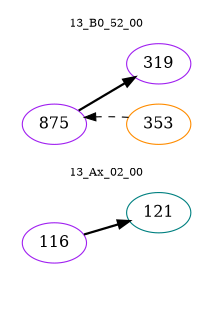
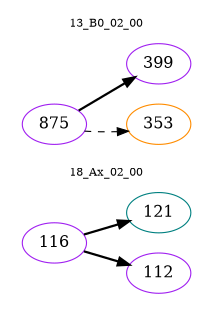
cluster "13_B0_52_00": label "13_B0_52_00" -> "13_B0_02_00"
node "319": label "319" -> "399"
edge "353" -> "875": reversed
cluster "13_Ax_02_00": label "13_Ax_02_00" -> "18_Ax_02_00"
node "112": added
